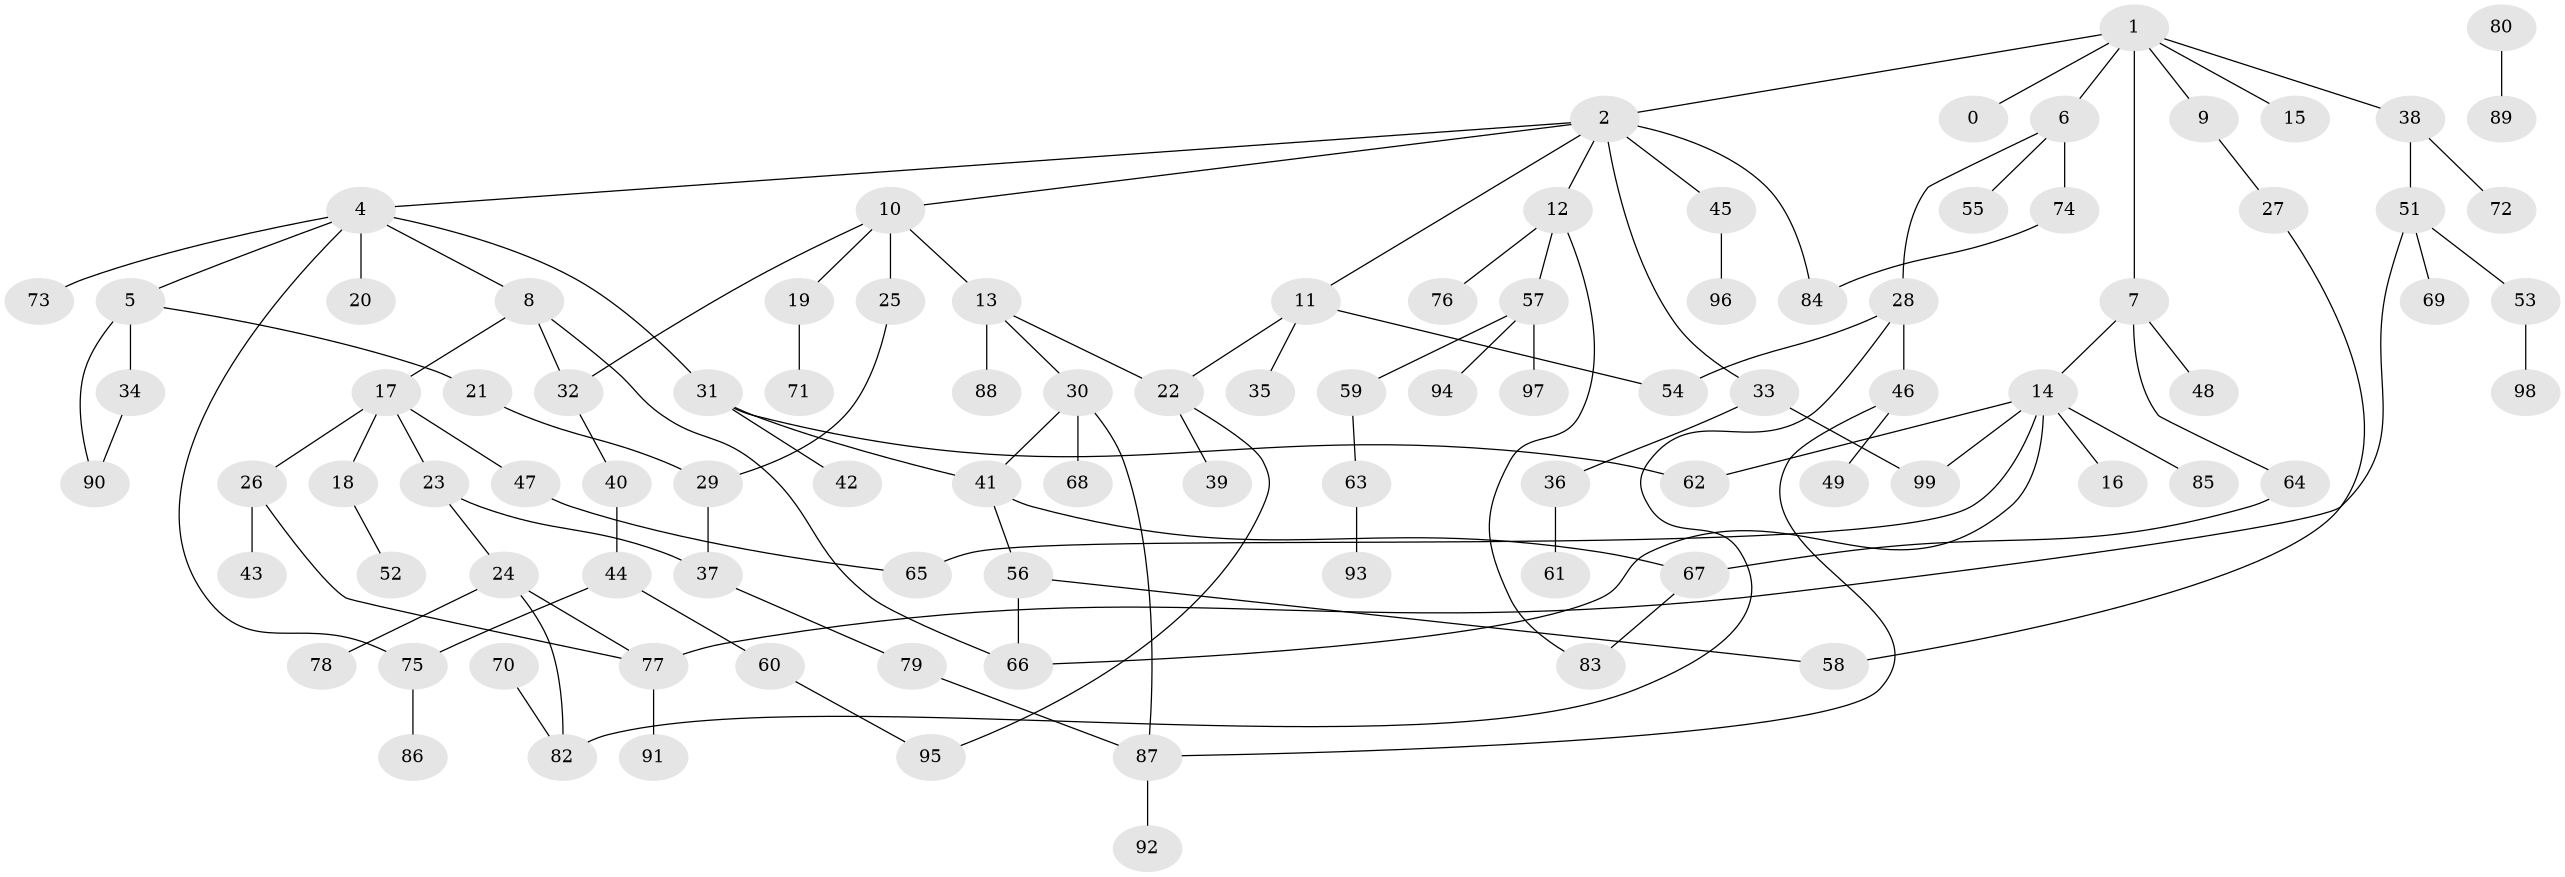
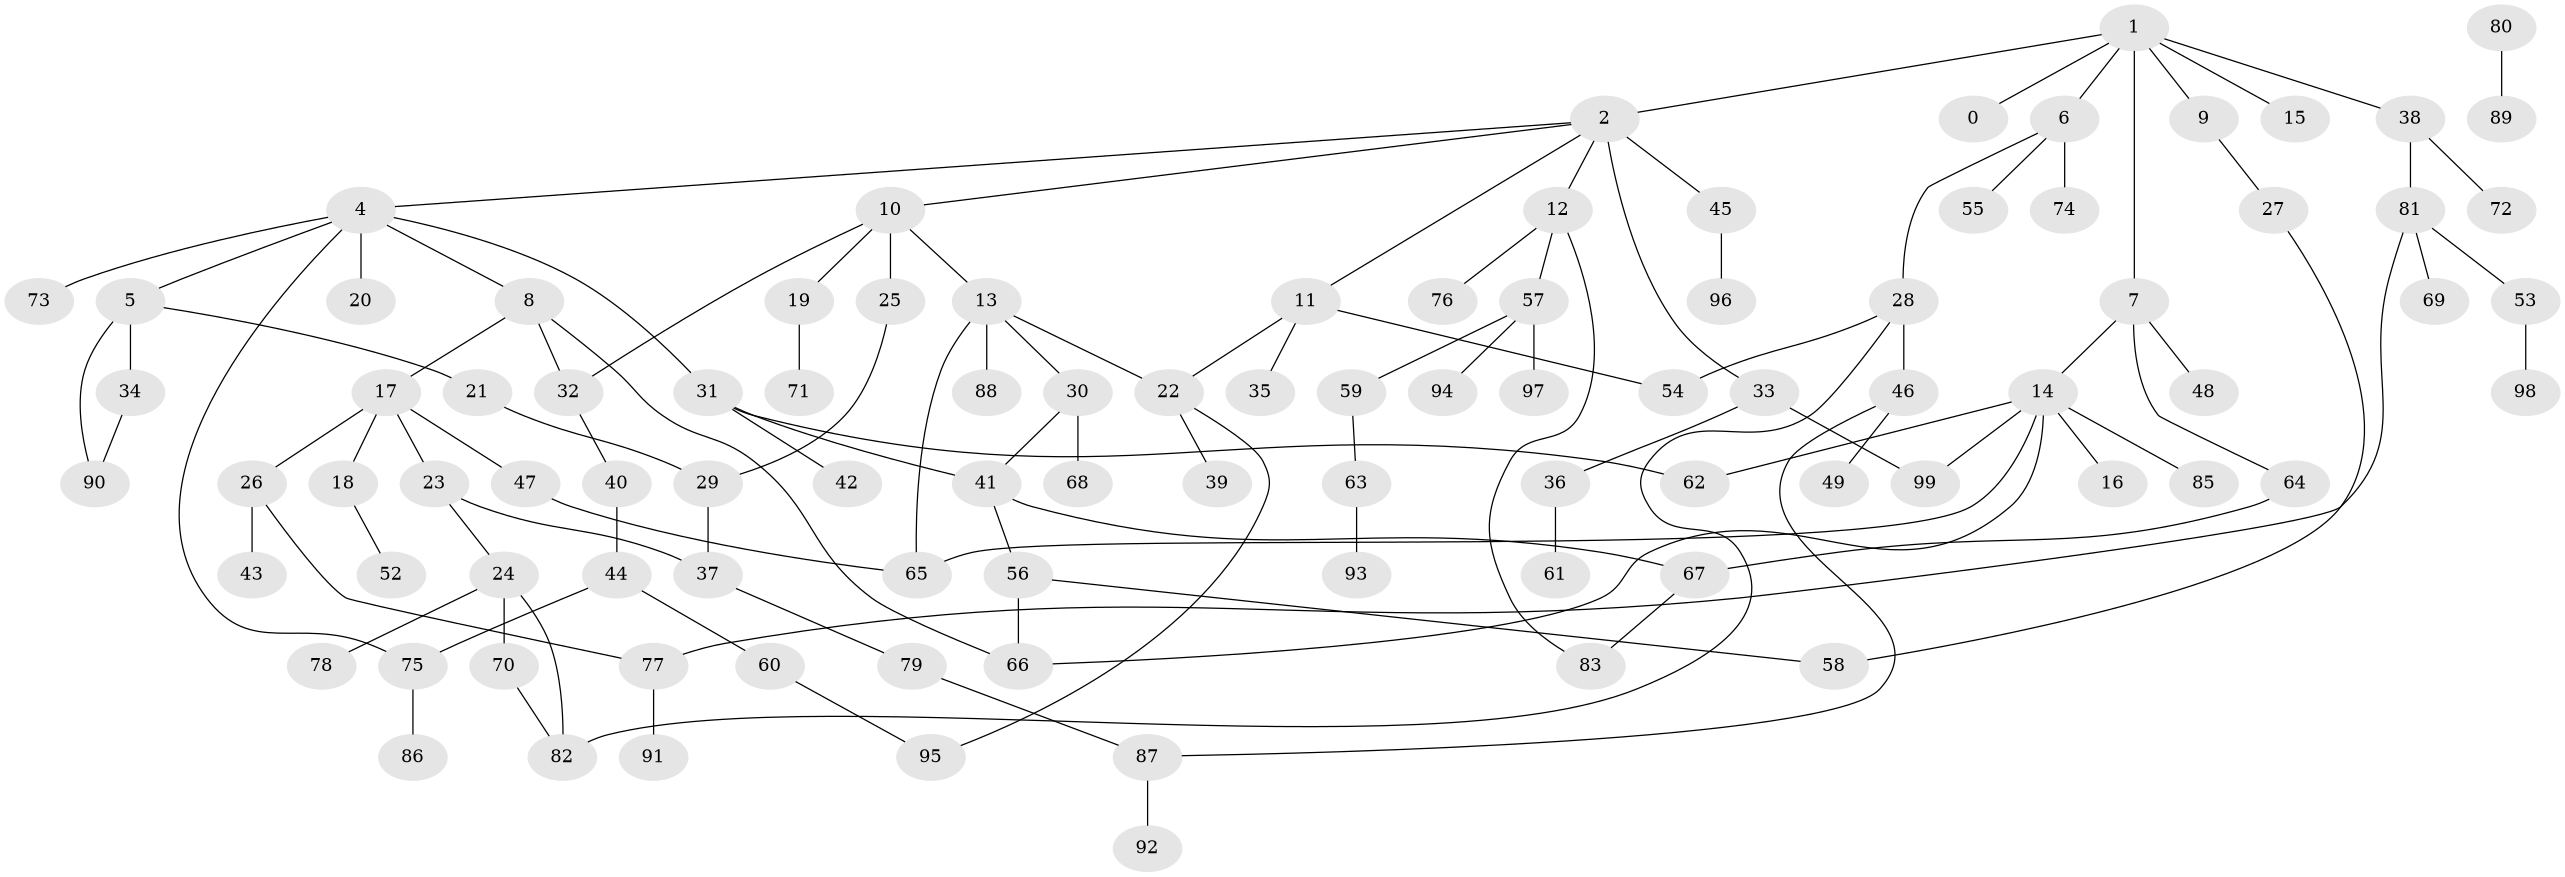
node "51": label "51" -> "81"
node "84": removed
edge "13" -- "65": added
edge "30" -- "87": removed
edge "24" -- "77": now "24" -- "70"
